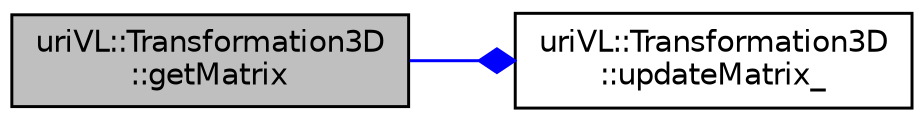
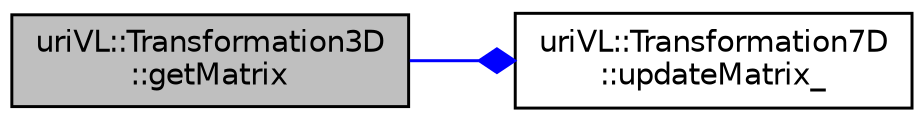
node "uriVL::Transformation3D ::updateMatrix_": label "uriVL::Transformation3D ::updateMatrix_" -> "uriVL::Transformation7D ::updateMatrix_"
